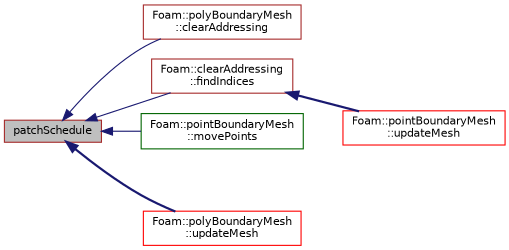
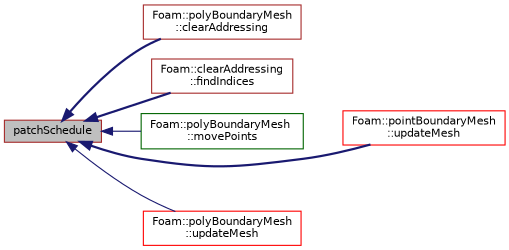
edge "Foam::polyBoundaryMesh ::clearAddressing" -> "patchSchedule": style solid -> bold
edge "Foam::pointBoundaryMesh ::updateMesh" -> "Foam::clearAddressing ::findIndices": now "Foam::pointBoundaryMesh ::updateMesh" -> "patchSchedule"
edge "Foam::clearAddressing ::findIndices" -> "patchSchedule": style solid -> bold
node "Foam::pointBoundaryMesh ::movePoints": label "Foam::pointBoundaryMesh ::movePoints" -> "Foam::polyBoundaryMesh ::movePoints"
edge "Foam::polyBoundaryMesh ::updateMesh" -> "patchSchedule": style bold -> solid
